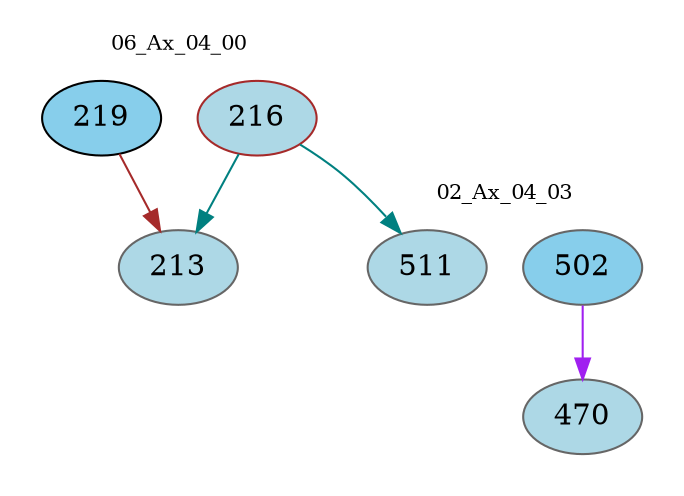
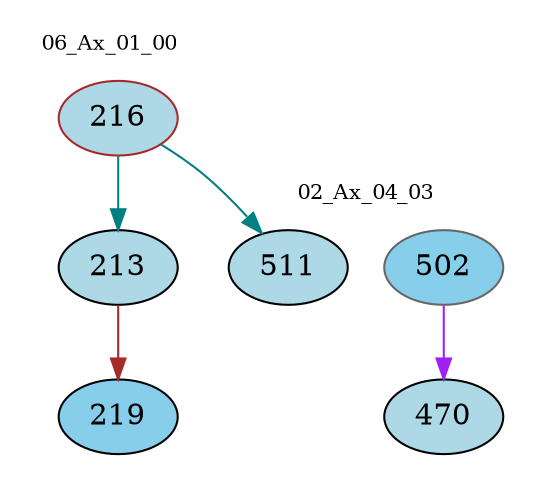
cluster "06_Ax_04_00": label "06_Ax_04_00" -> "06_Ax_01_00"
edge "219" -> "213": reversed
node "213": color gray40 -> black
node "511": color gray40 -> black
node "470": color gray40 -> black
